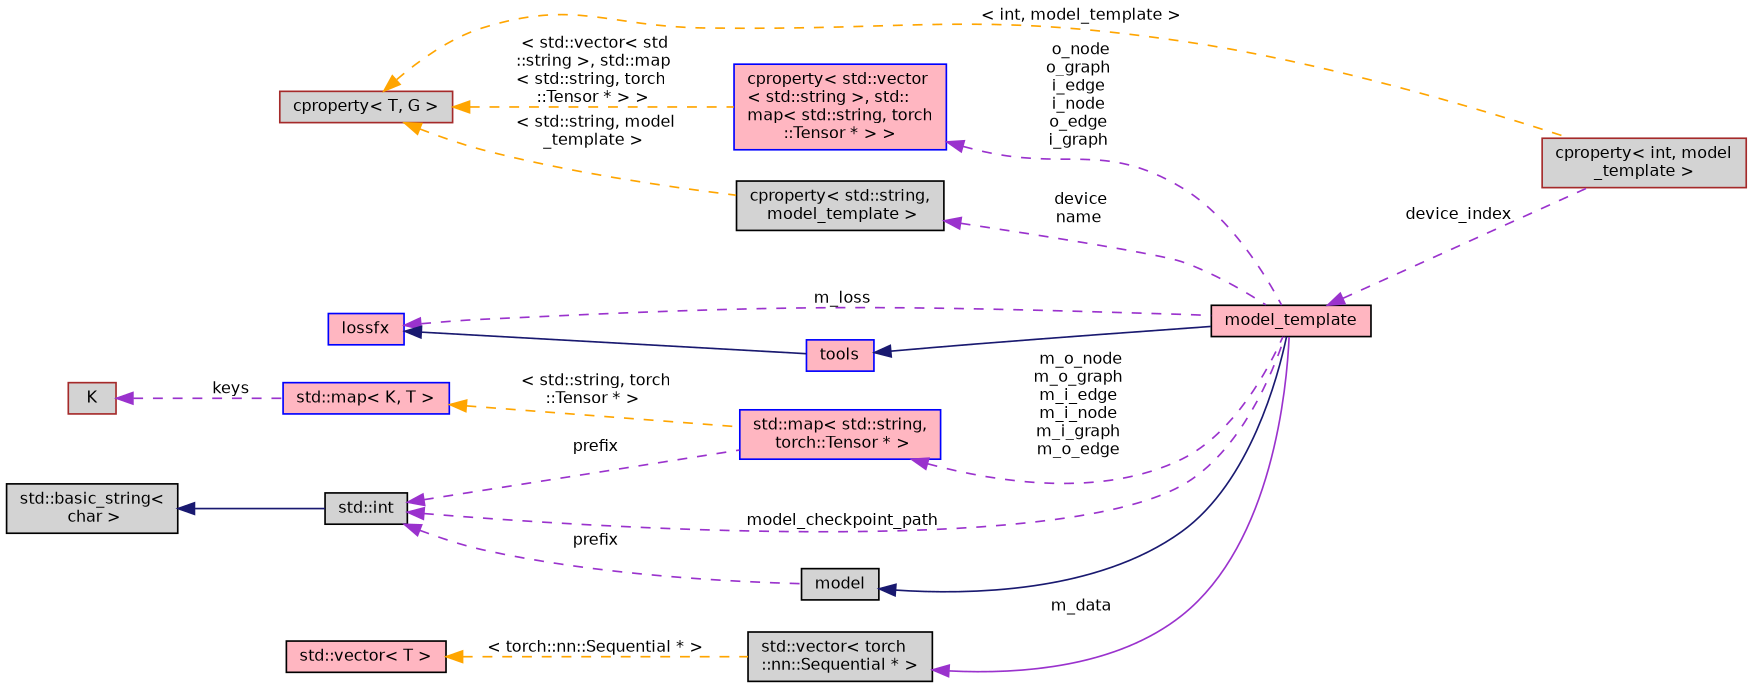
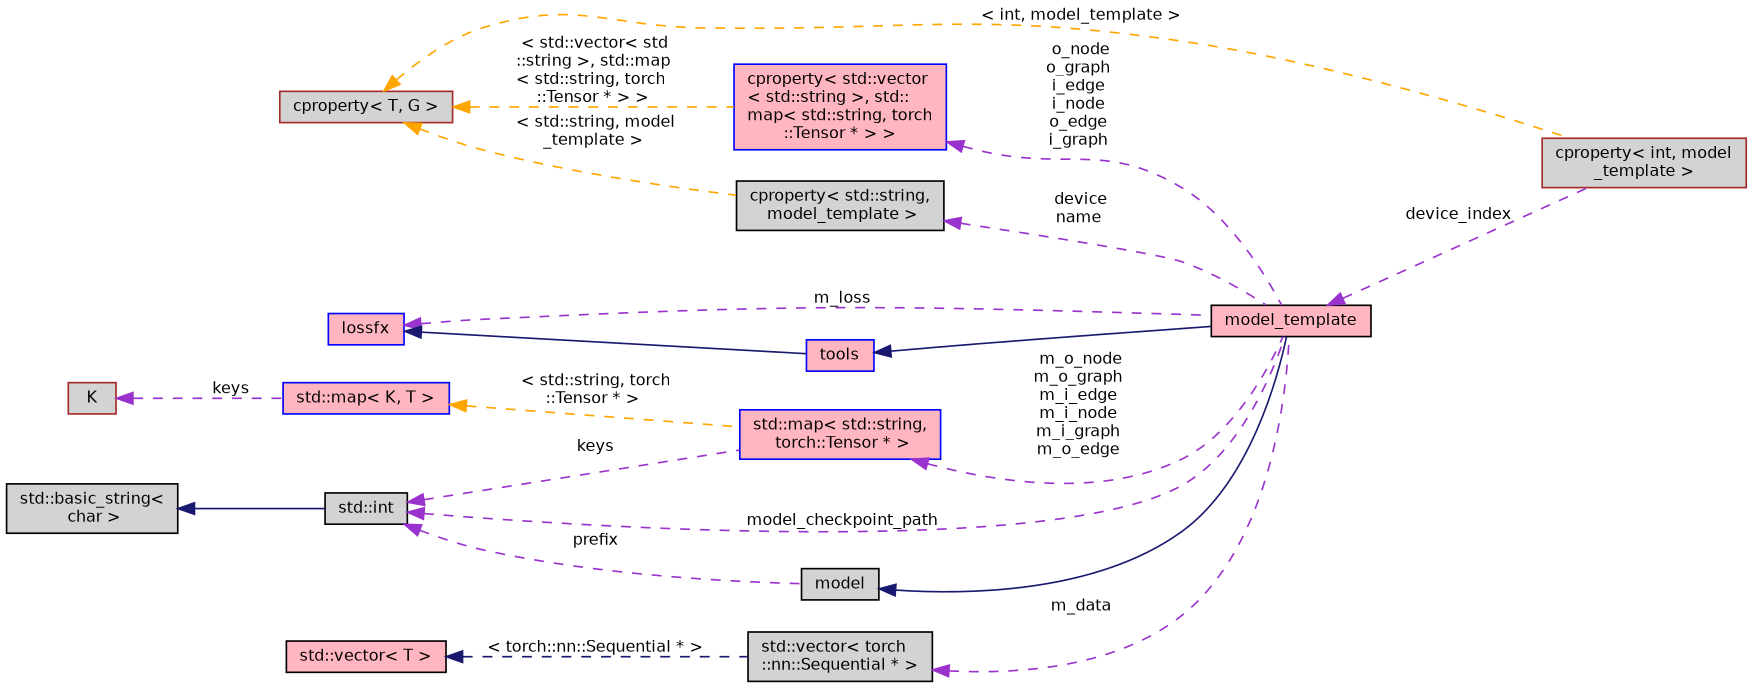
edge "std::map< std::string, torch::Tensor * >" -> "std::int": label " prefix" -> " keys"
edge "model_template" -> "std::vector< torch ::nn::Sequential * >": style solid -> dashed
edge "std::vector< torch ::nn::Sequential * >" -> "std::vector< T >": color orange -> midnightblue
